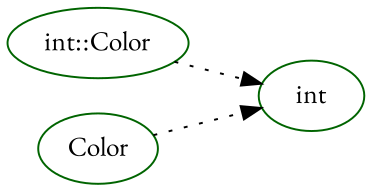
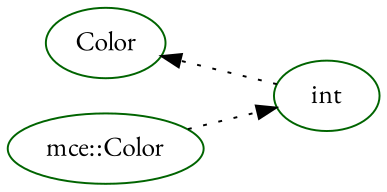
node "int::Color": label "int::Color" -> "mce::Color"
edge "Color" -> "int": reversed
